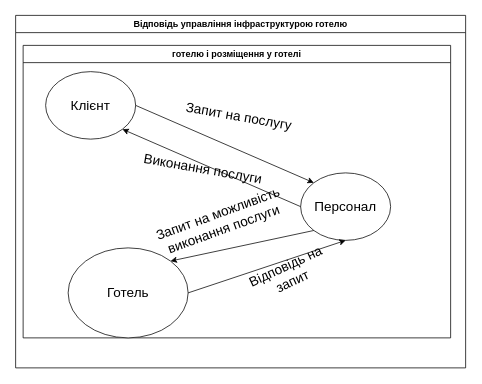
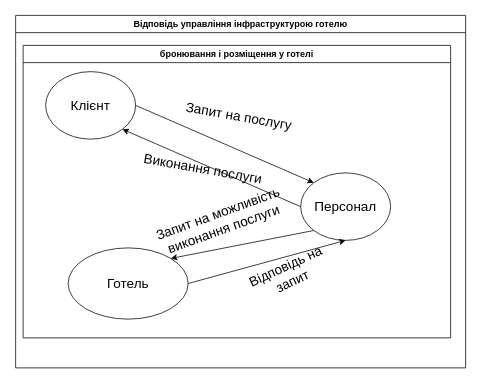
node "готелю і розміщення у готелі": label "готелю і розміщення у готелі" -> "бронювання і розміщення у готелі"
node "Готель": size 120x90 -> 120x71
